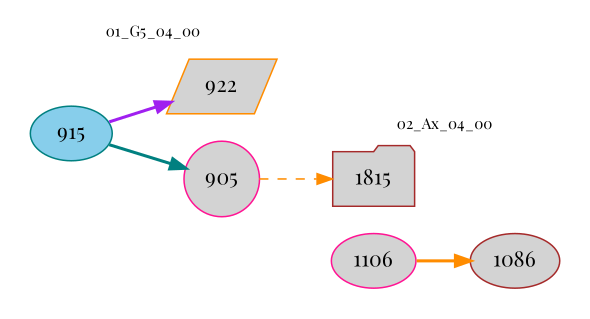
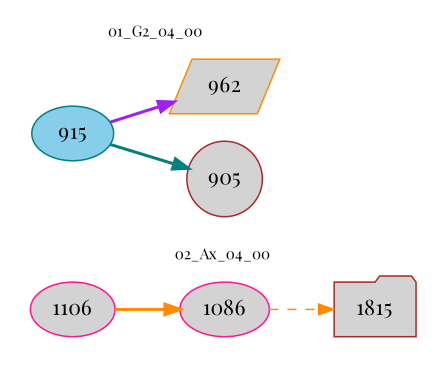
cluster "01_G5_04_00": label "01_G5_04_00" -> "01_G2_04_00"
node "922": label "922" -> "962"
node "905": color deeppink -> brown
edge "905" -> "1815": now "1086" -> "1815"
node "1086": color brown -> deeppink
